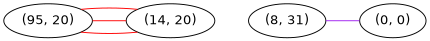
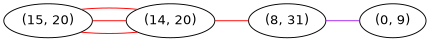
node "(95, 20)": label "(95, 20)" -> "(15, 20)"
edge "(14, 20)" -- "(8, 31)": added
node "(0, 0)": label "(0, 0)" -> "(0, 9)"
